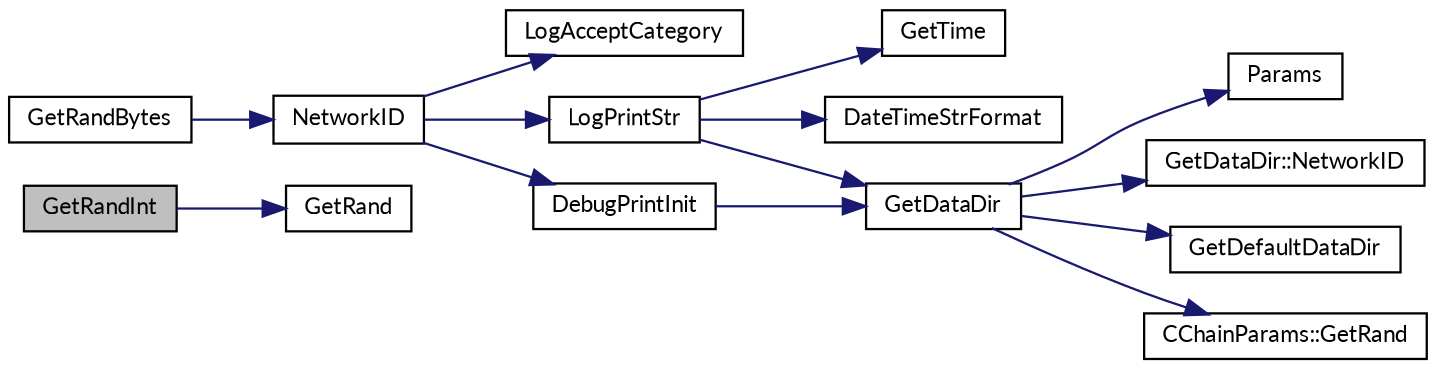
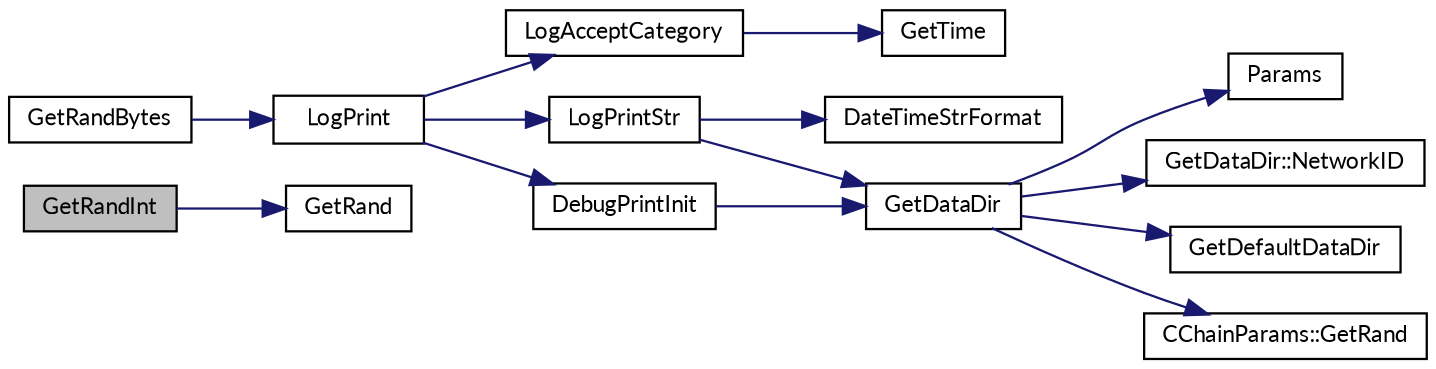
edge "LogPrintStr" -> "GetTime": now "LogAcceptCategory" -> "GetTime"
node "NetworkID": label "NetworkID" -> "LogPrint"
